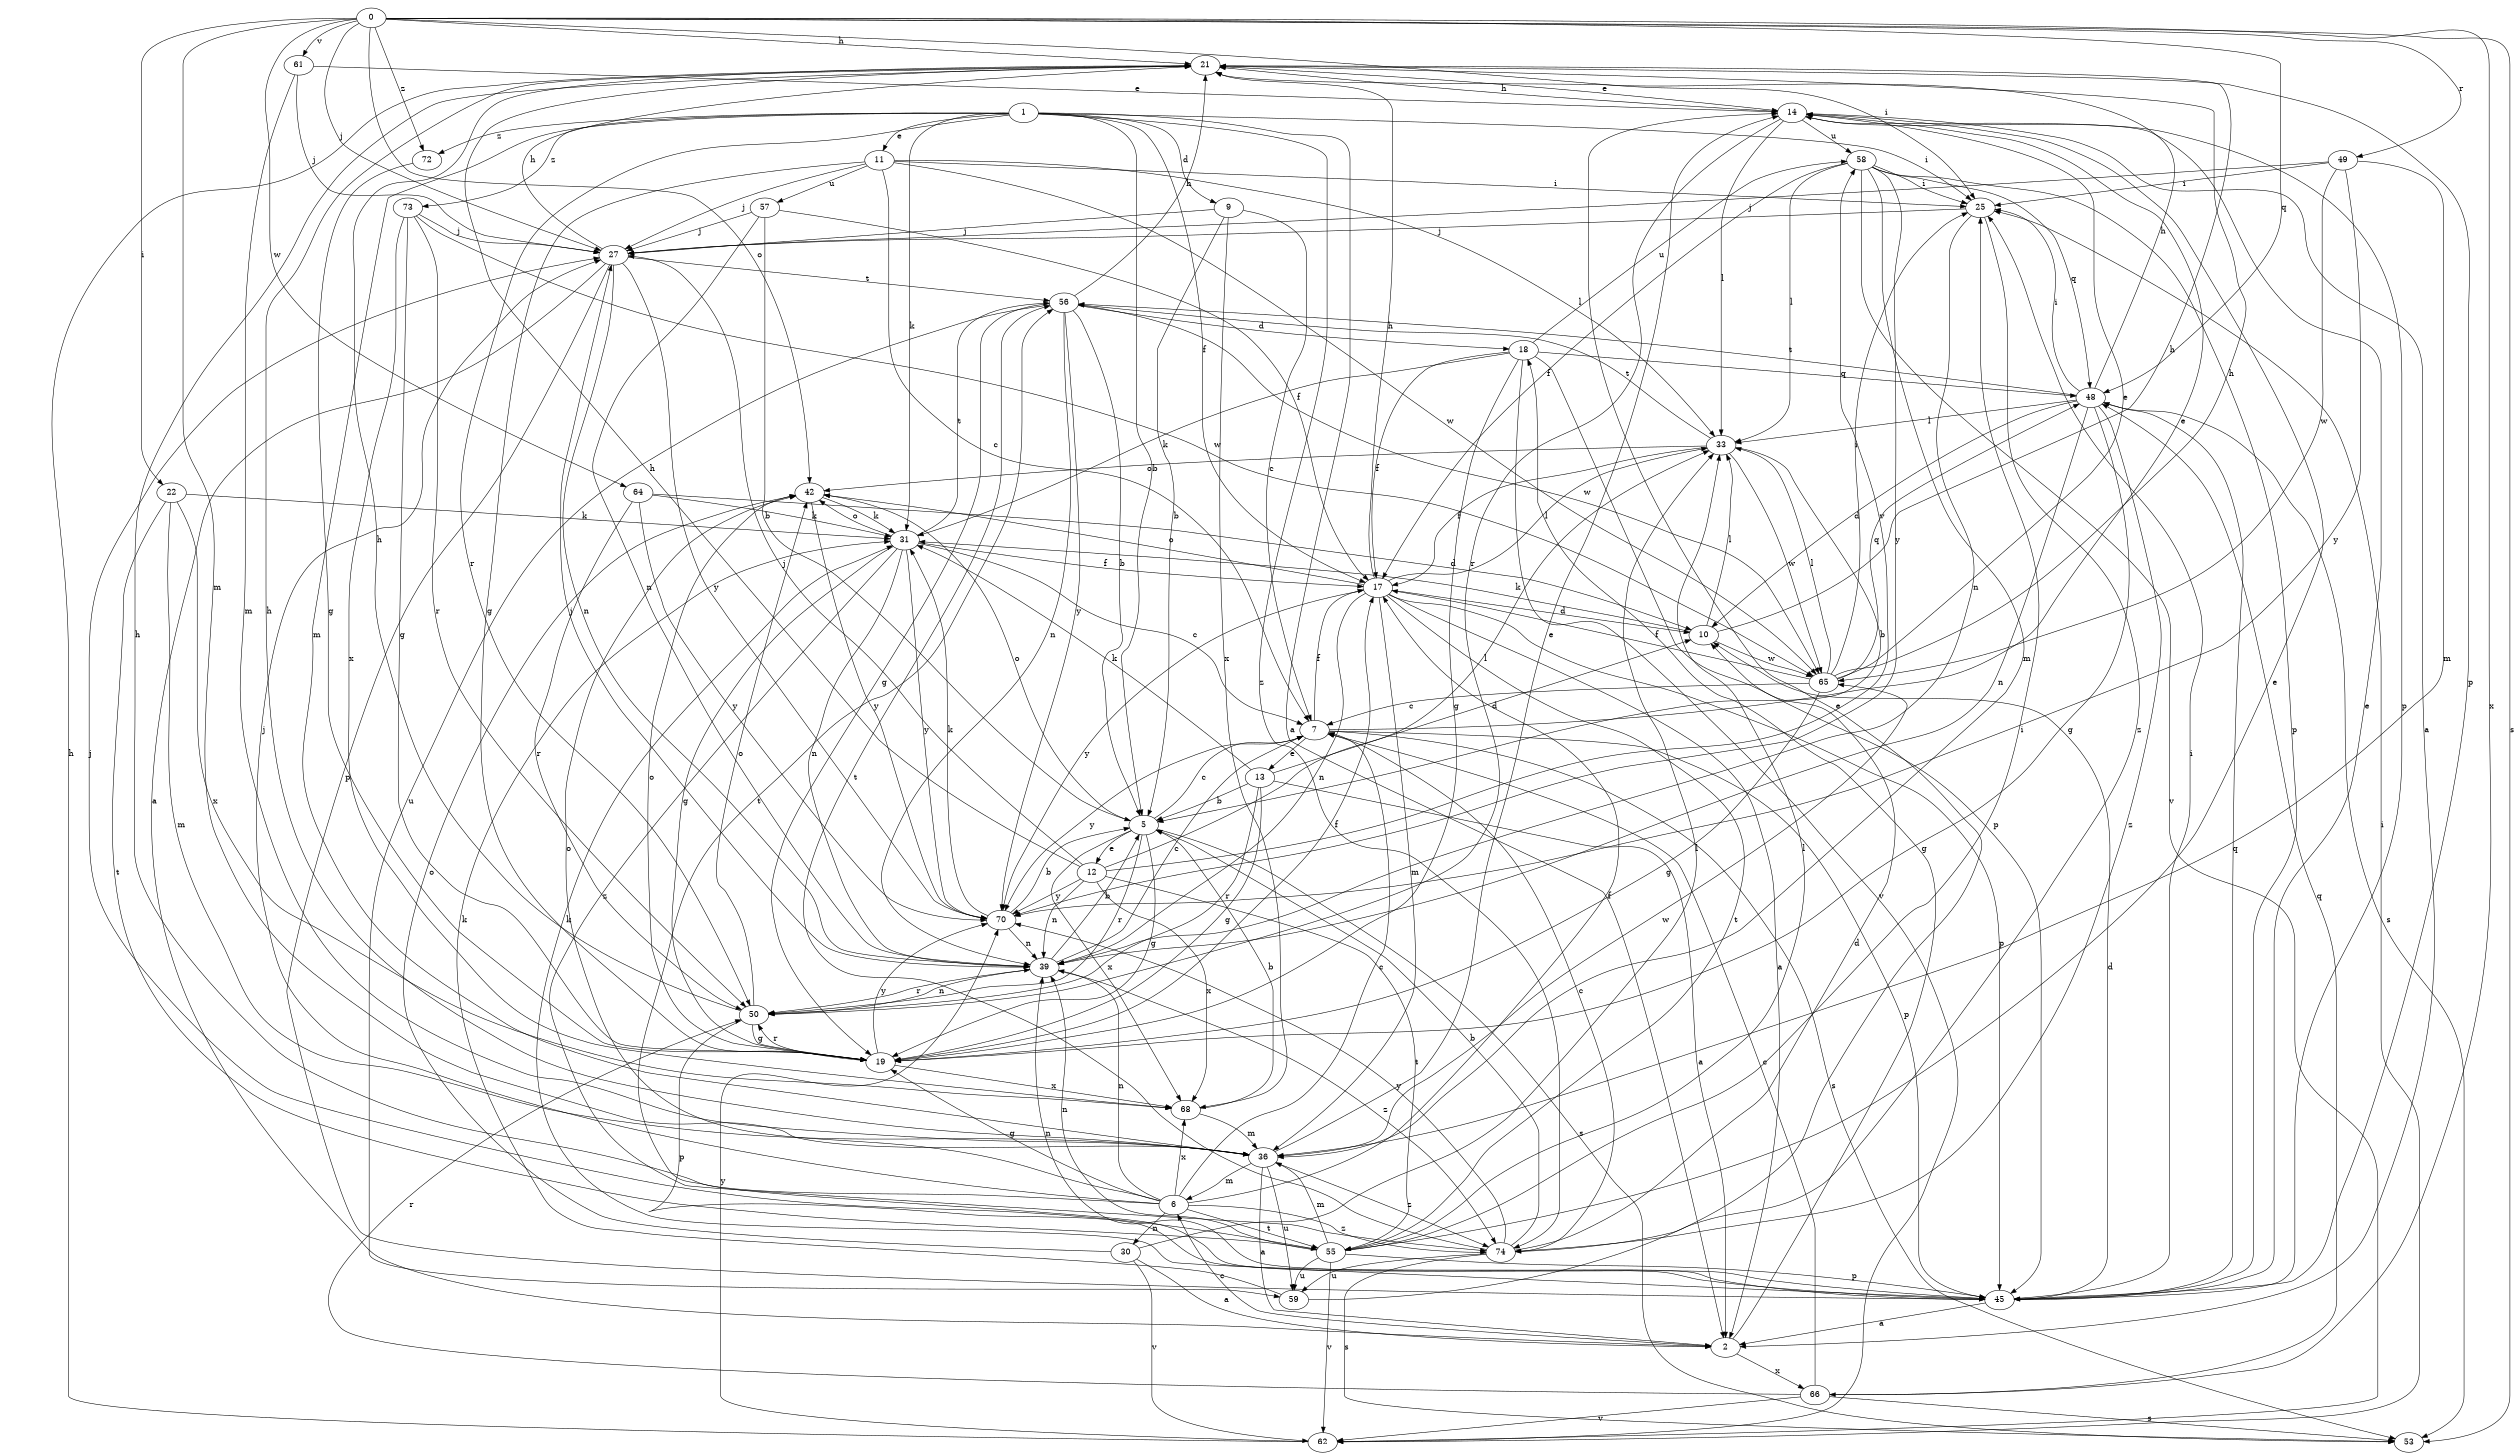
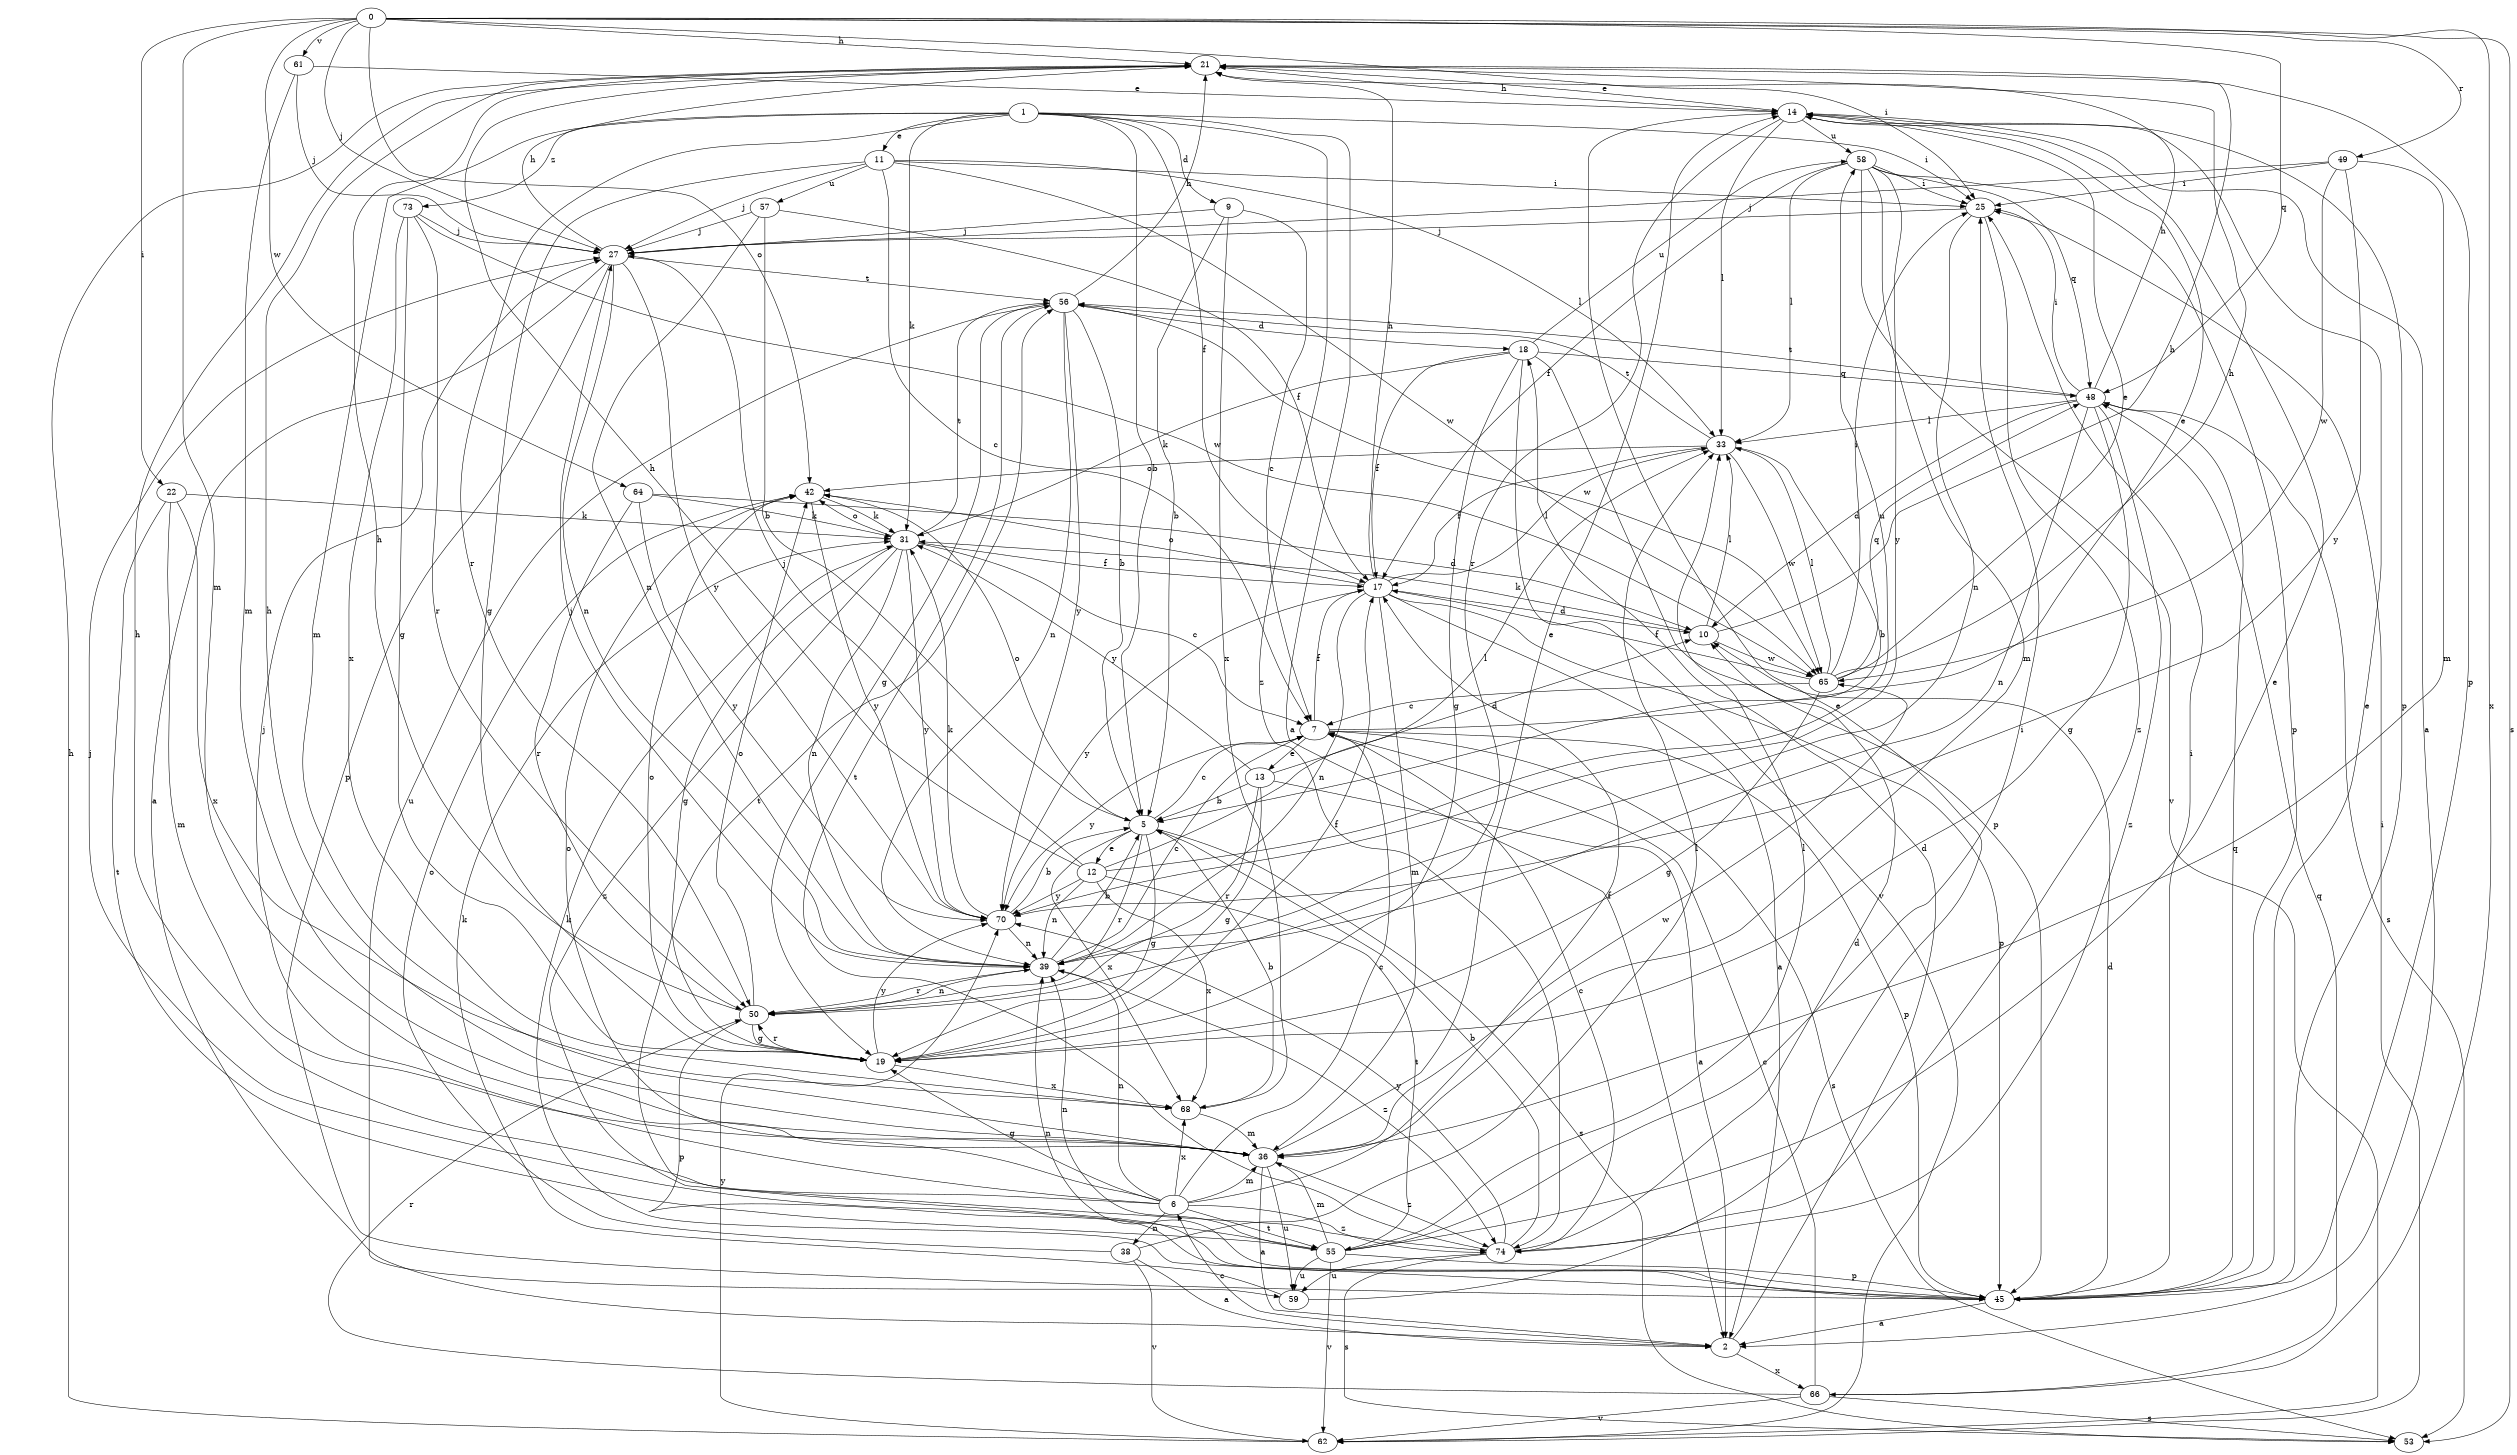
node "72": removed
edge "12" -> "58": label "v" -> "u"
edge "13" -> "31": label "k" -> "y"
edge "2" -> "18": label "g" -> "d"
edge "17" -> "55": removed, label "t"
edge "36" -> "6": reversed
node "30": label "30" -> "38"
